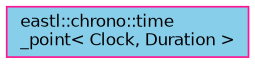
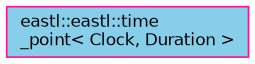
node "eastl::chrono::time _point< Clock, Duration >": label "eastl::chrono::time _point< Clock, Duration >" -> "eastl::eastl::time _point< Clock, Duration >"
